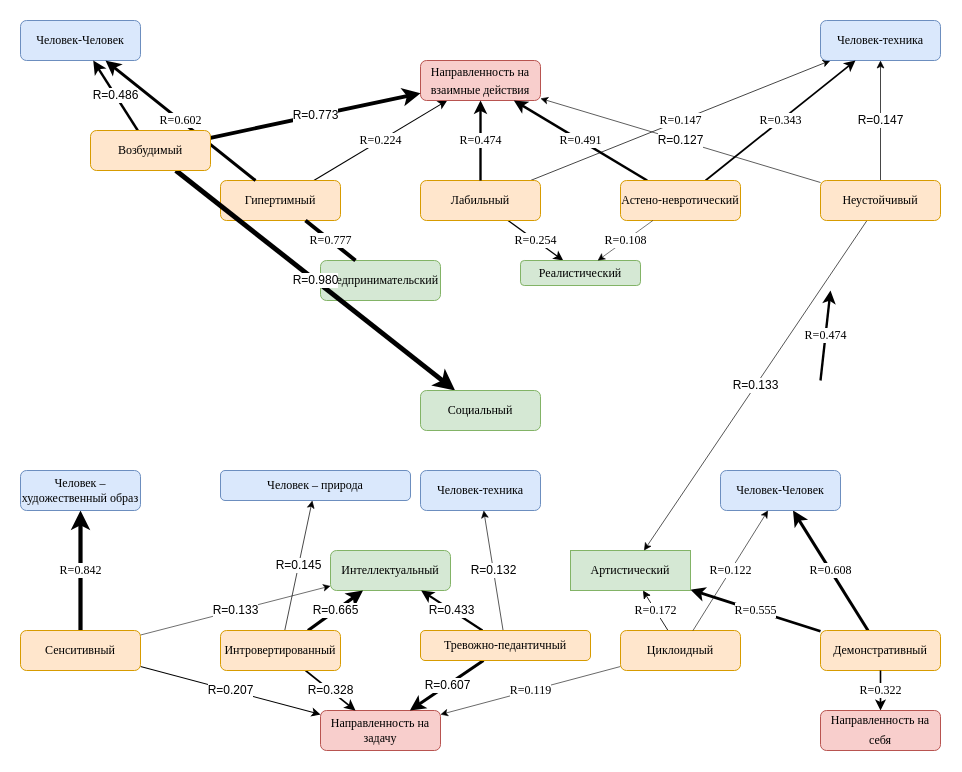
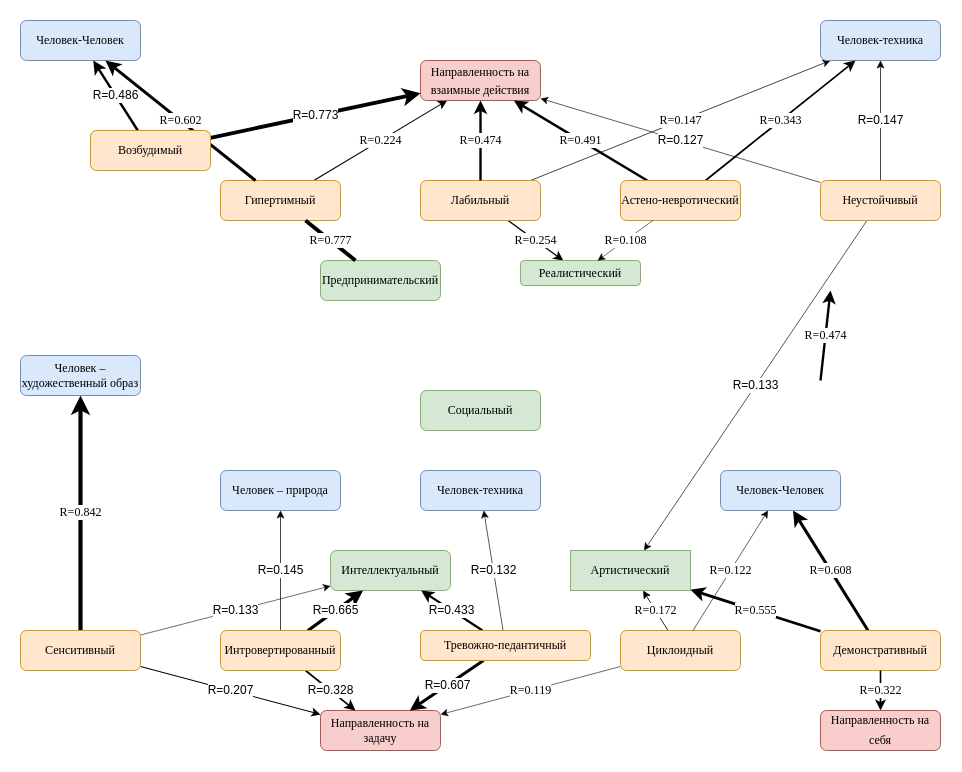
edge "Возбудимый" -> "Социальный": removed, label "R=0.980"
node "Человек – природа": size 190x30 -> 120x40
node "Человек – художественный образ": moved (81, 491) -> (81, 376)
